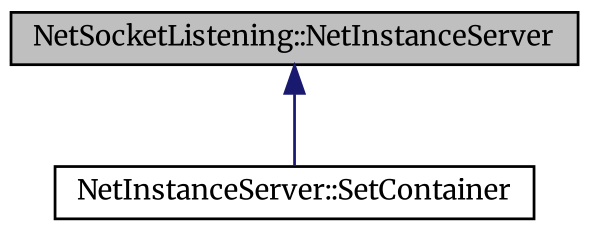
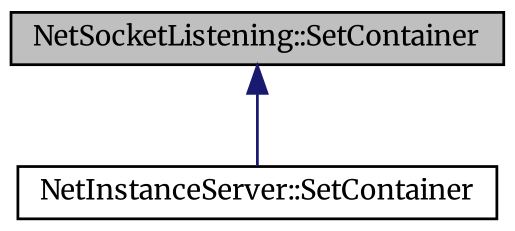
node "NetSocketListening::NetInstanceServer": label "NetSocketListening::NetInstanceServer" -> "NetSocketListening::SetContainer"
